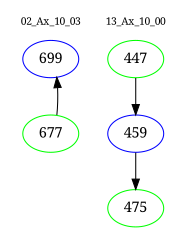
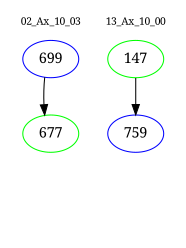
node "447": label "447" -> "147"
edge "677" -> "699": reversed
node "459": label "459" -> "759"
node "475": removed
